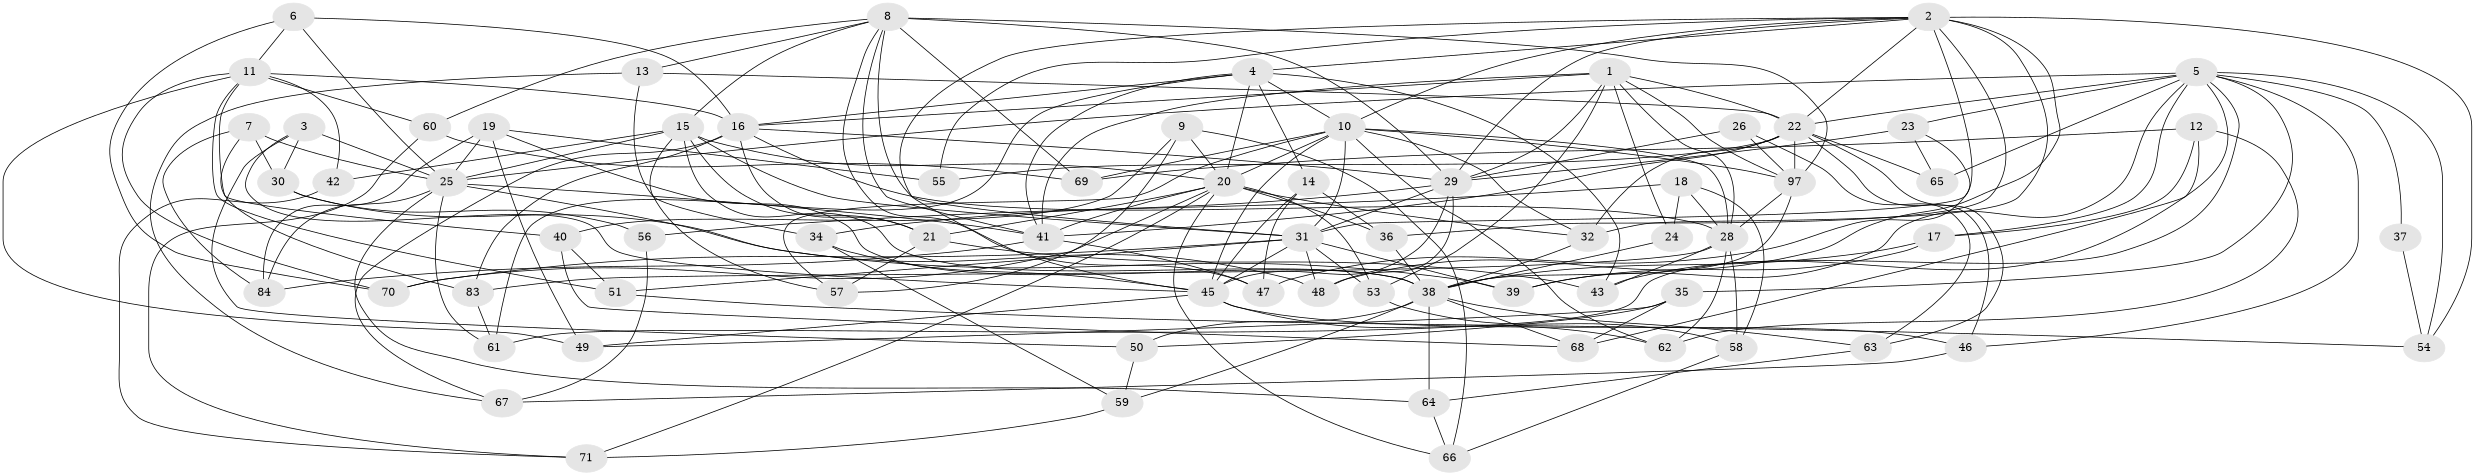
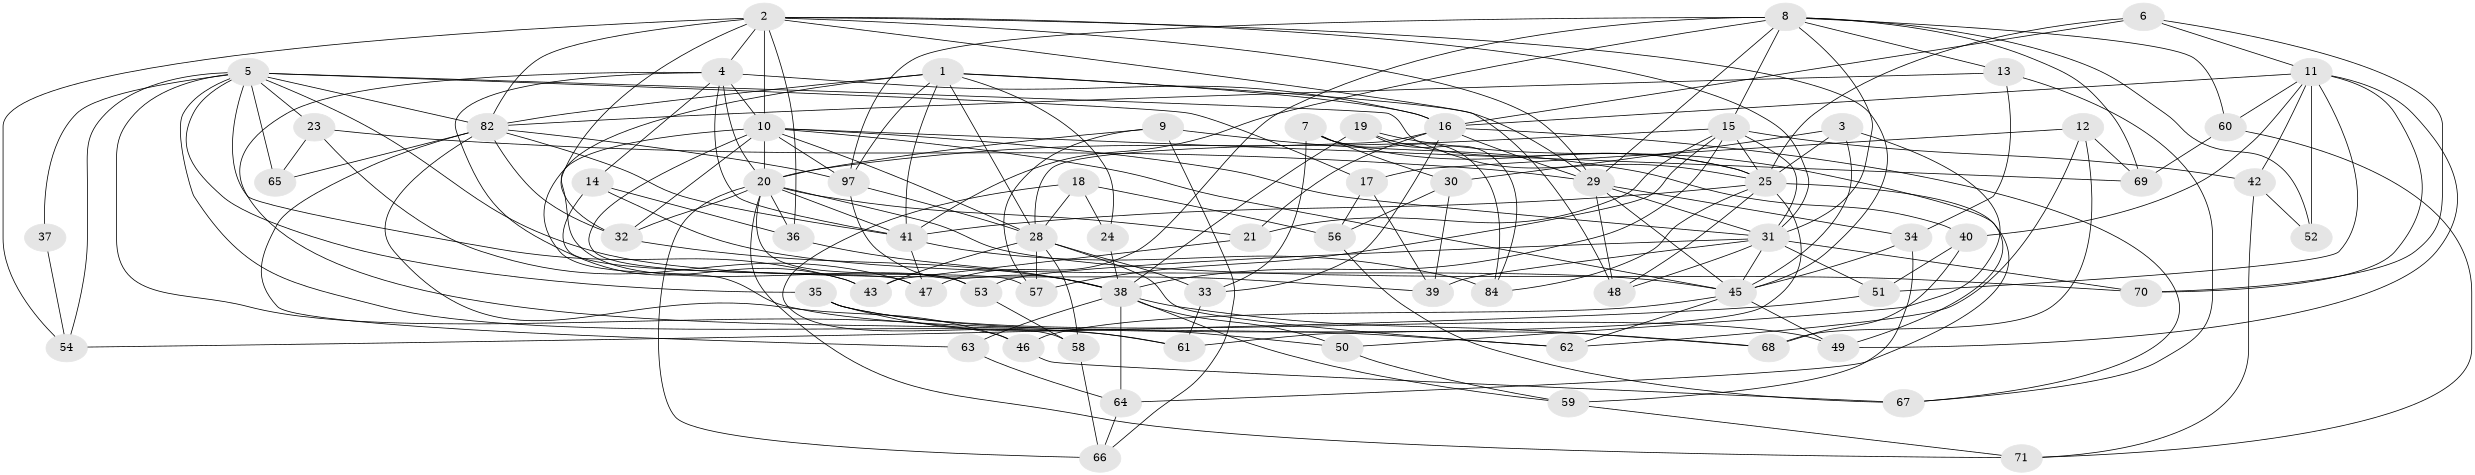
node "26": removed
node "22": label "22" -> "82"
node "55": removed
node "52": added
edge "21" -- "57": now "28" -- "57"
edge "17" -- "38": now "17" -- "56"
node "83": label "83" -> "33"
